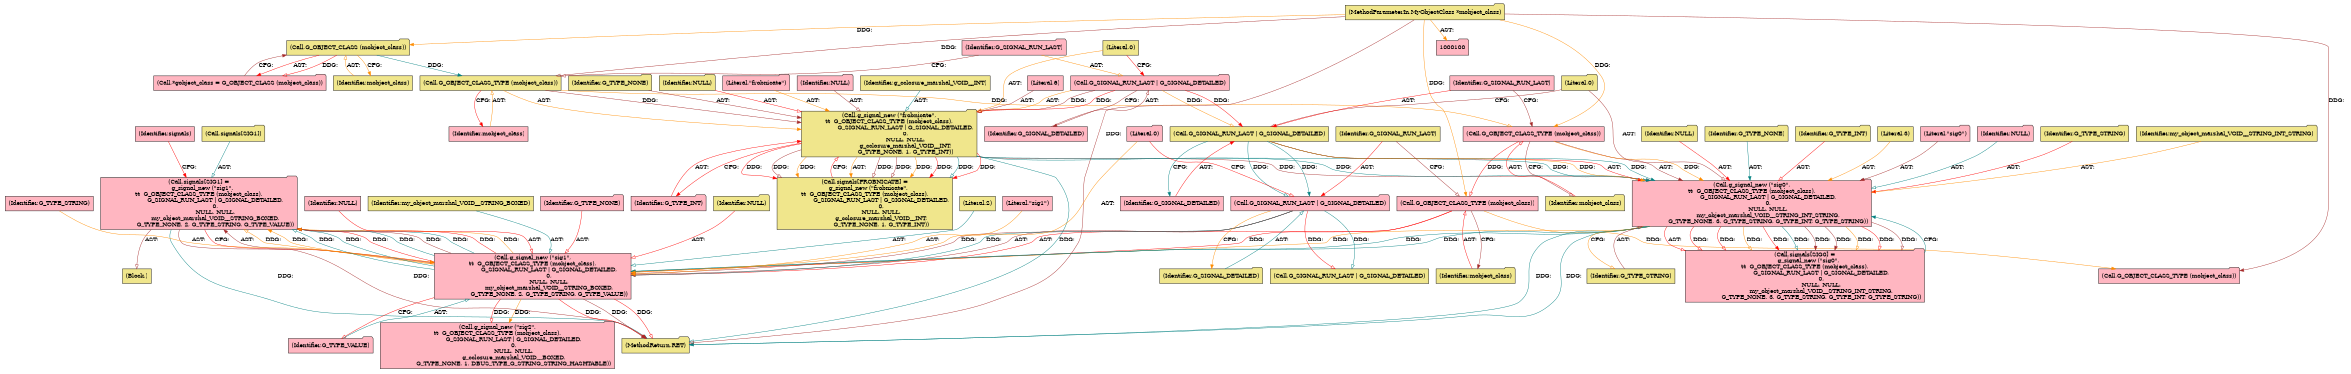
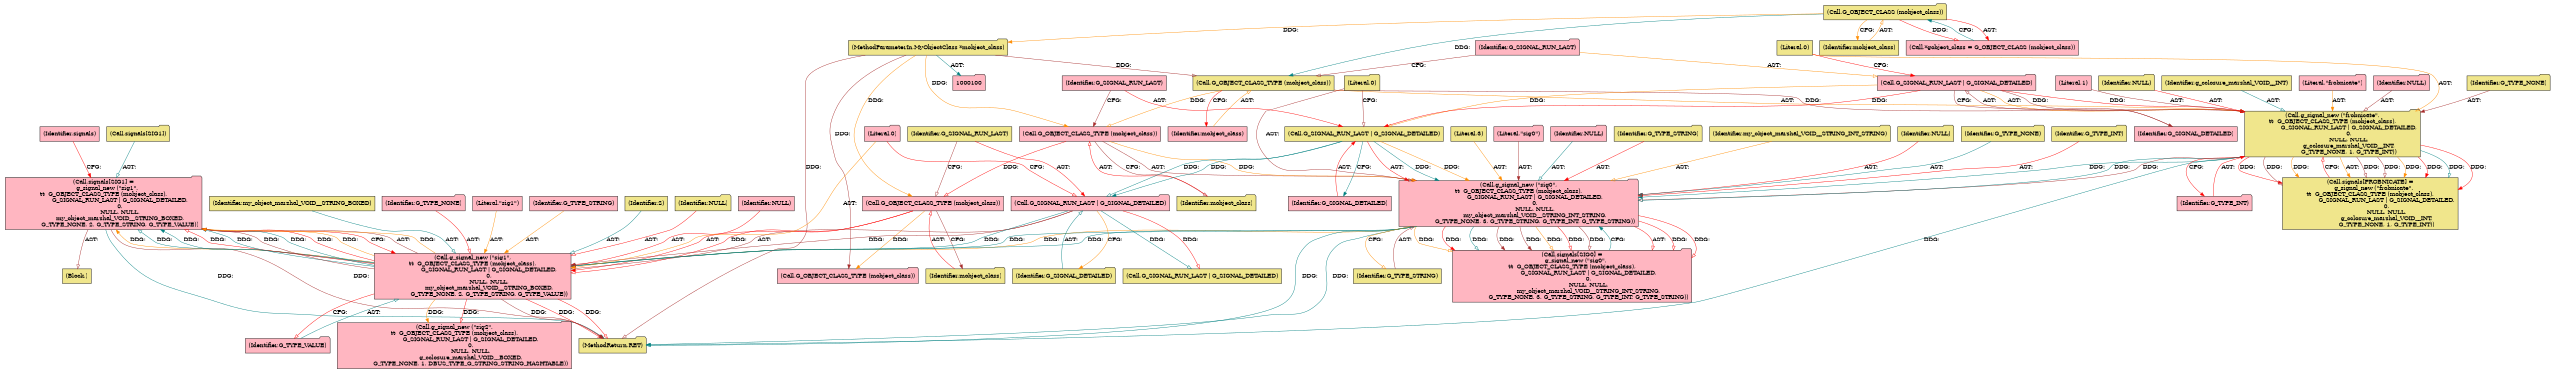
edge "(MethodParameterIn,MyObjectClass *mobject_class)" -> "(Call,G_OBJECT_CLASS (mobject_class))": reversed
edge "(MethodParameterIn,MyObjectClass *mobject_class)" -> "1000100": color darkorange -> teal
edge "(Call,*gobject_class = G_OBJECT_CLASS (mobject_class))" -> "(Call,G_OBJECT_CLASS (mobject_class))": color brown -> teal
node "(Call,*gobject_class = G_OBJECT_CLASS (mobject_class))": shape folder -> box
node "(Literal,6)": label "(Literal,6)" -> "(Literal,1)"
node "(Literal,2)": label "(Literal,2)" -> "(Identifier,2)"
